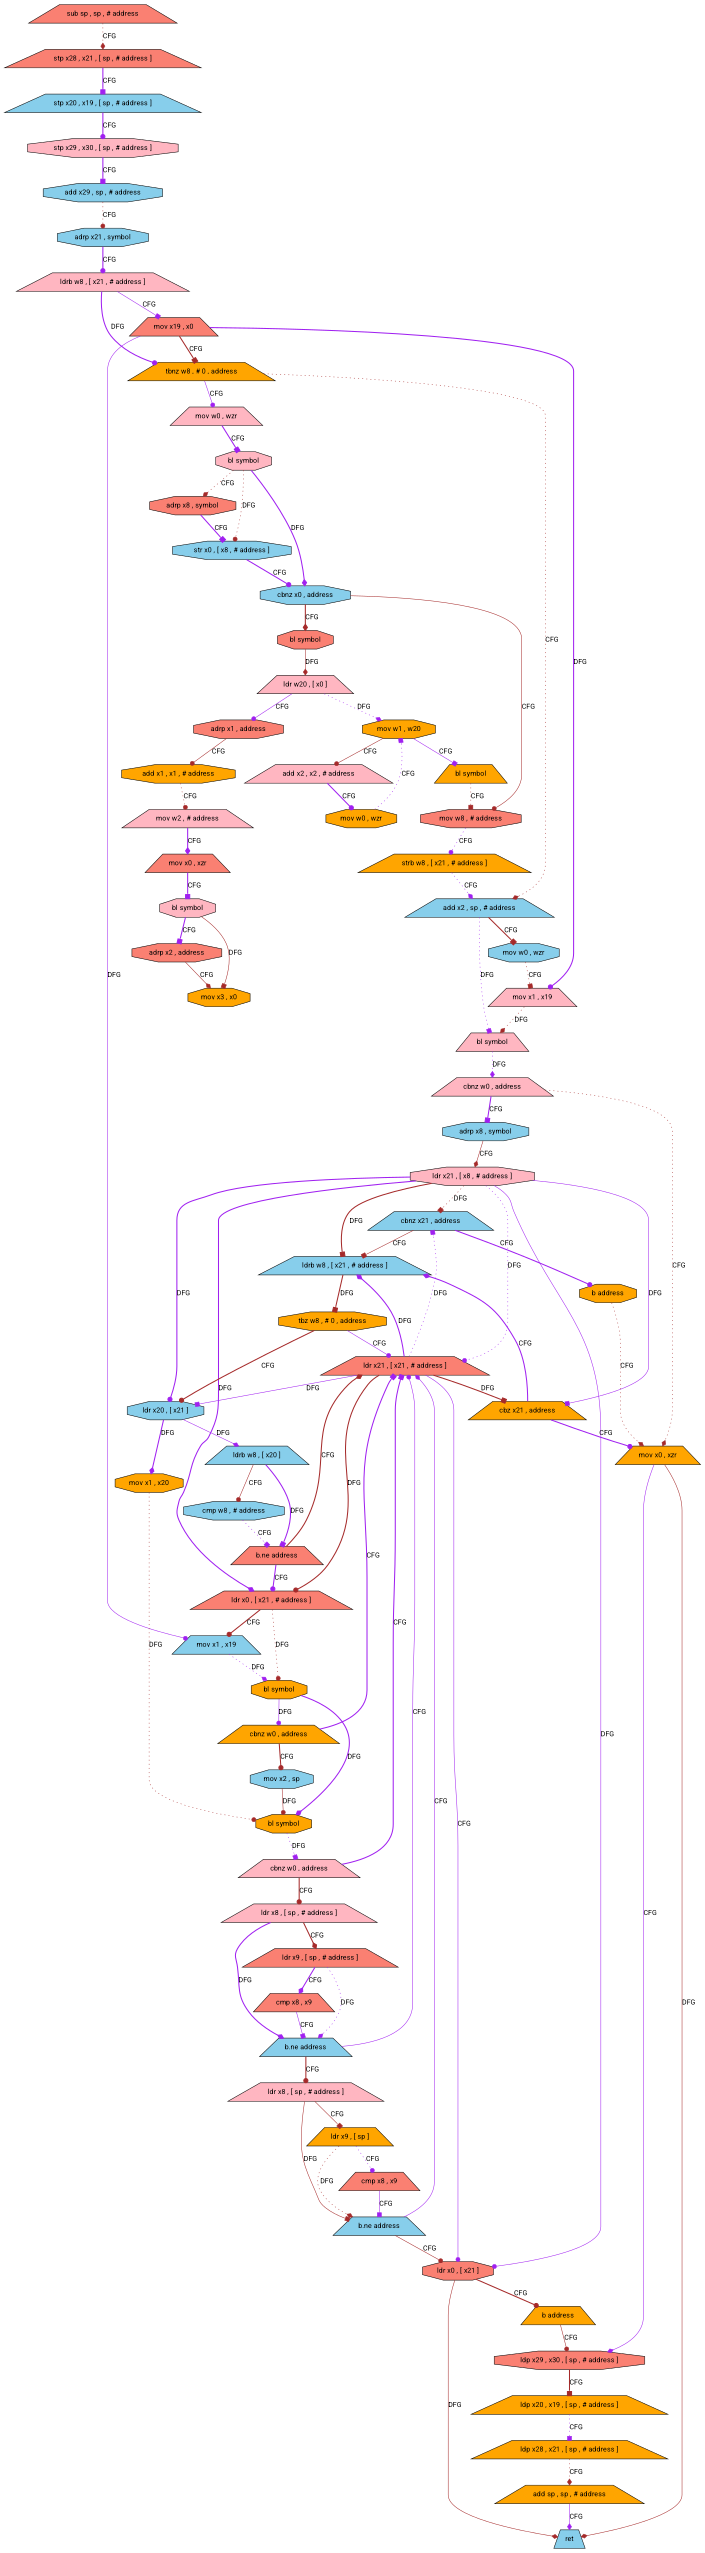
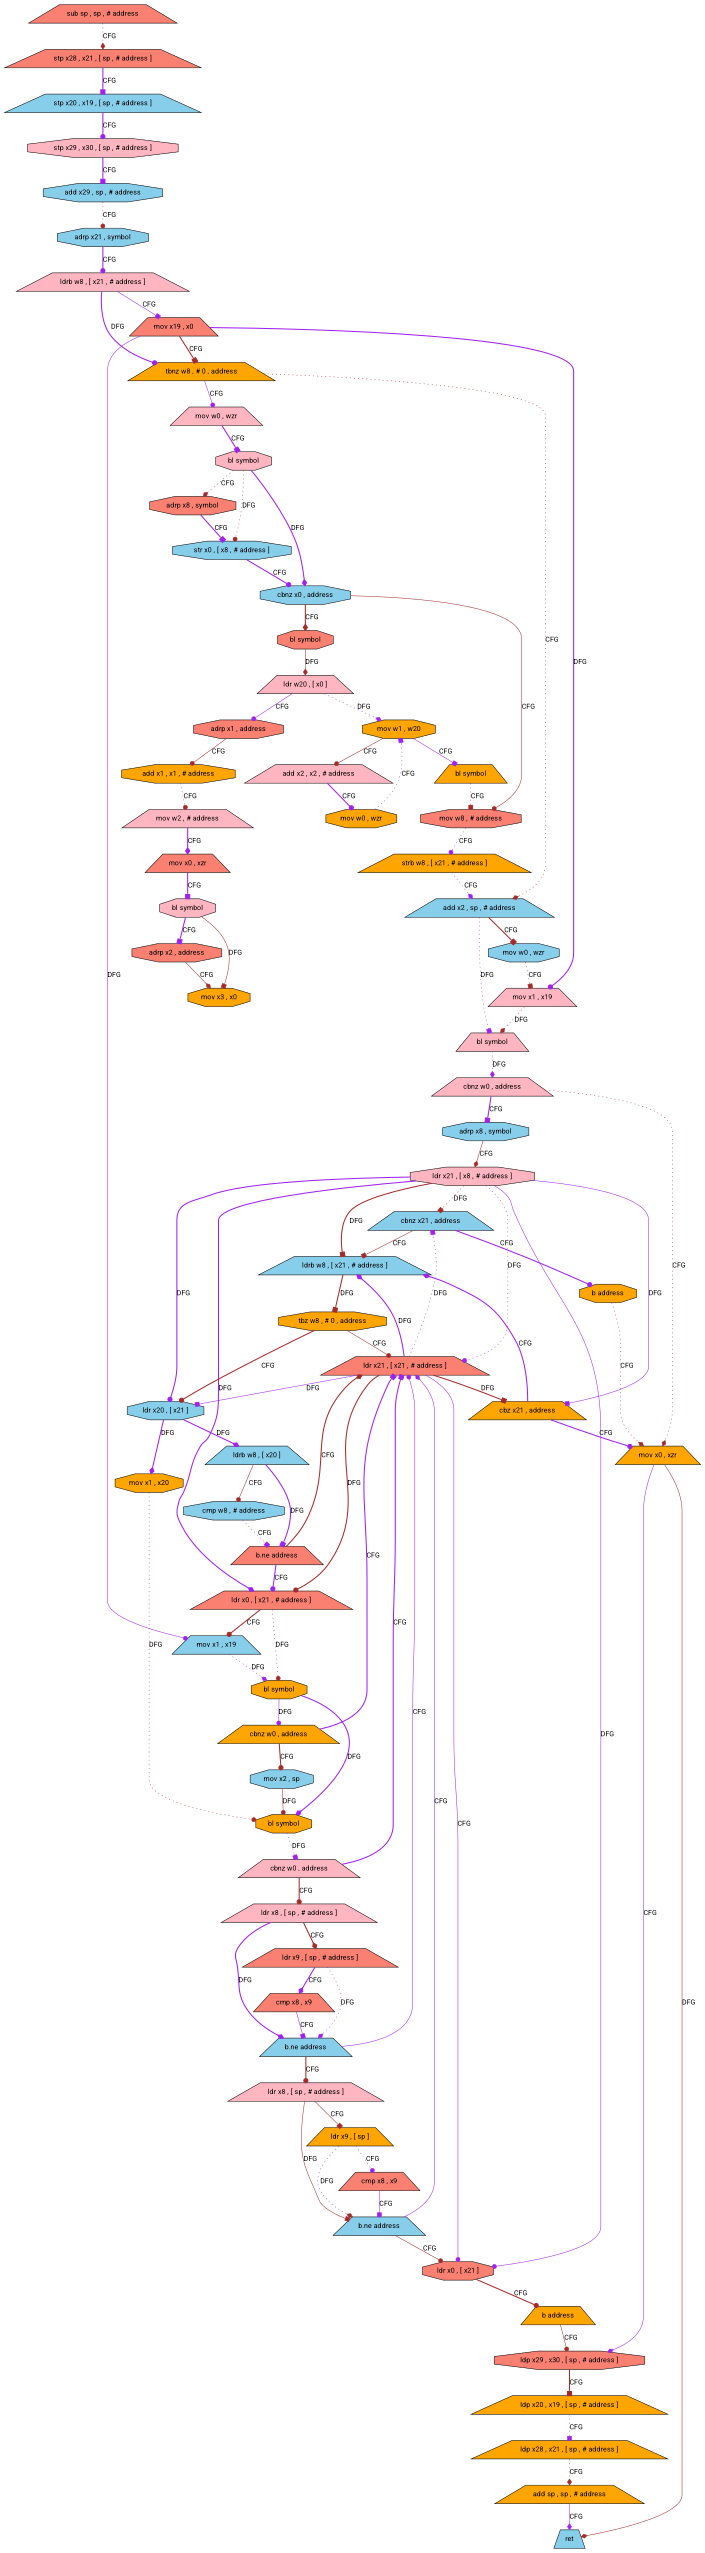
edge "tbz w8 , # 0 , address" -> "ldr x21 , [ x21 , # address ]": color purple -> brown
edge "ldr x20 , [ x21 ]" -> "ldrb w8 , [ x20 ]": style solid -> bold
edge "ldr x0 , [ x21 ]" -> "ret": removed, label "DFG"
